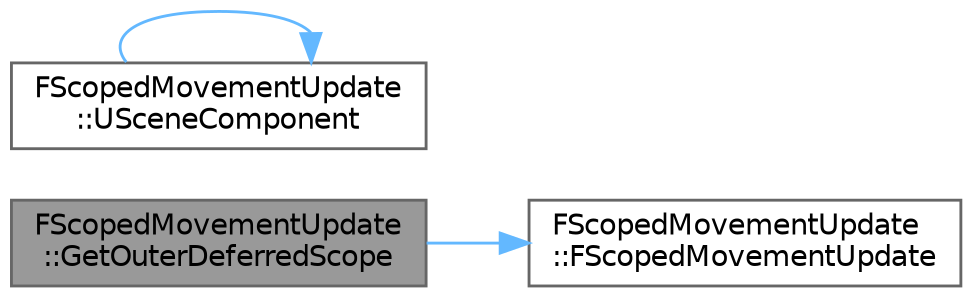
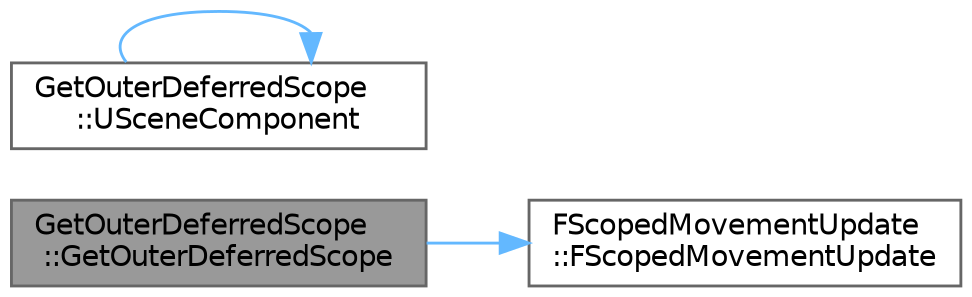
node "FScopedMovementUpdate ::USceneComponent": label "FScopedMovementUpdate ::USceneComponent" -> "GetOuterDeferredScope ::USceneComponent"
node "FScopedMovementUpdate ::GetOuterDeferredScope": label "FScopedMovementUpdate ::GetOuterDeferredScope" -> "GetOuterDeferredScope ::GetOuterDeferredScope"
